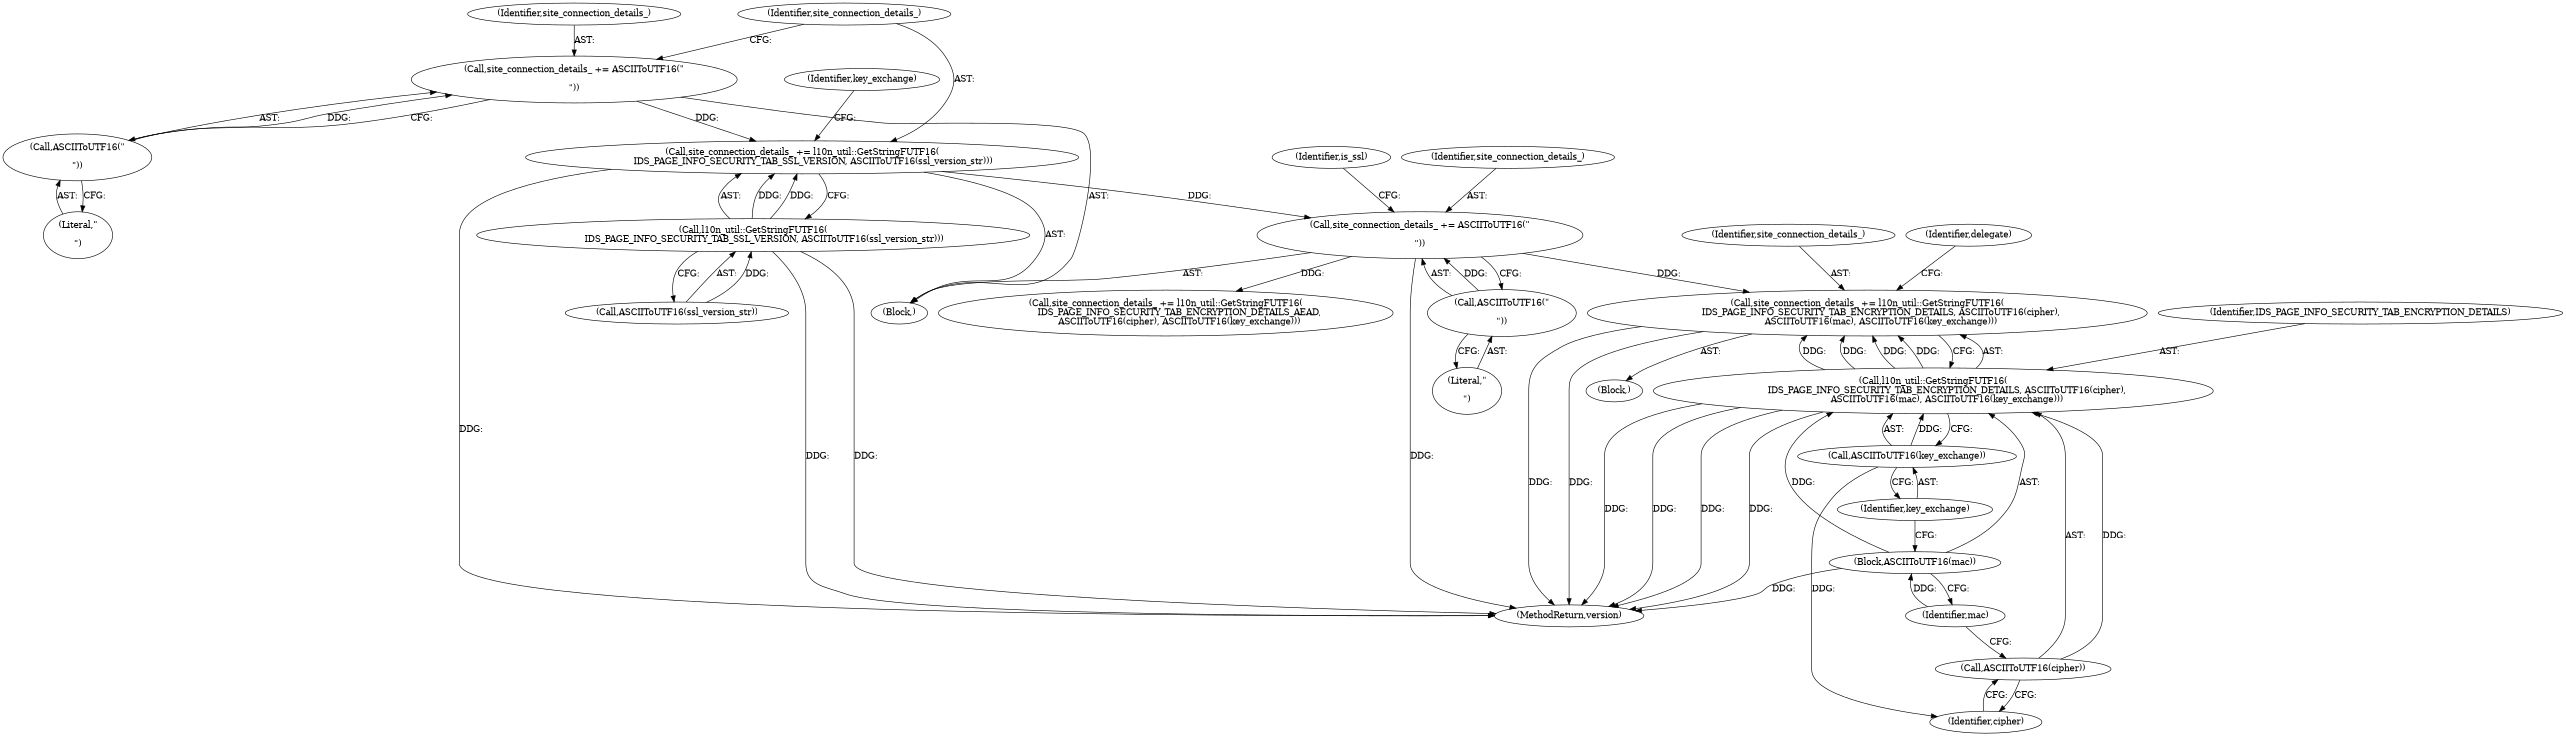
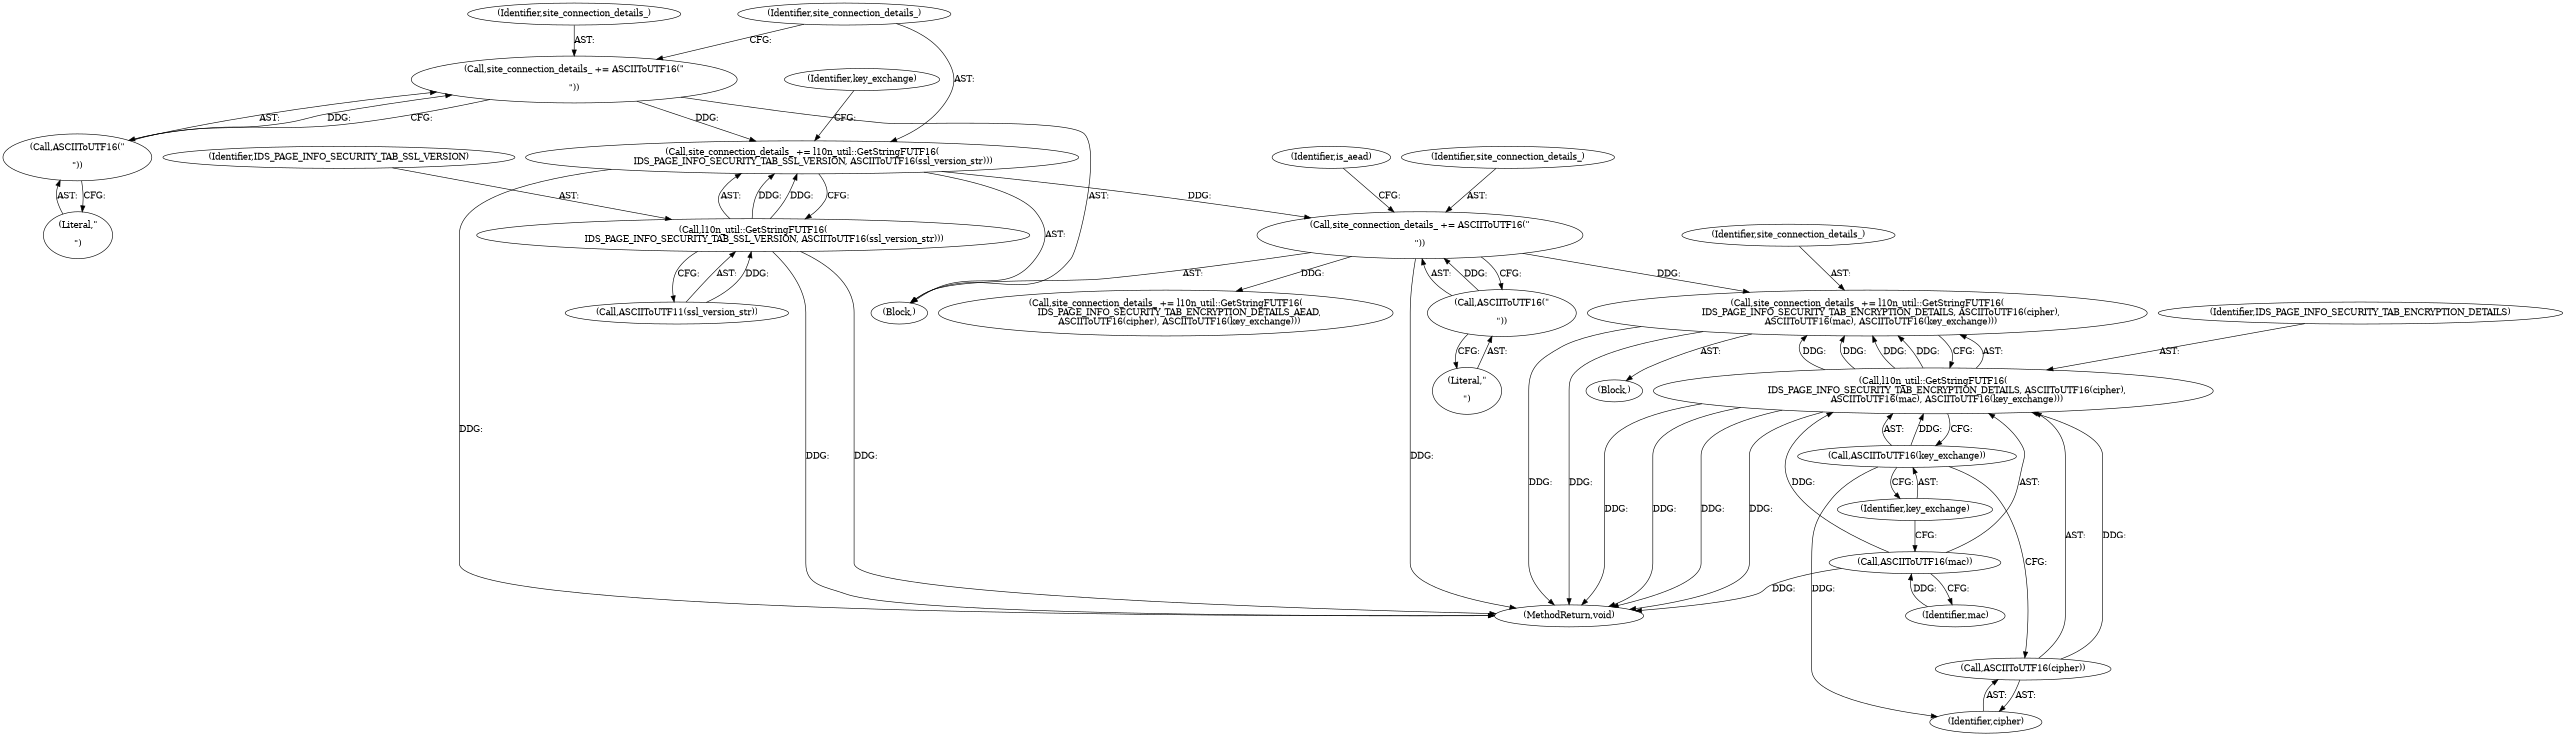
node "(Identifier,IDS_PAGE_INFO_SECURITY_TAB_SSL_VERSION)": added
node "(Identifier,is_ssl)": label "(Identifier,is_ssl)" -> "(Identifier,is_aead)"
node "(Identifier,delegate)": removed
node "(Call,ASCIIToUTF16(ssl_version_str))": label "(Call,ASCIIToUTF16(ssl_version_str))" -> "(Call,ASCIIToUTF11(ssl_version_str))"
node "(Block,ASCIIToUTF16(mac))": label "(Block,ASCIIToUTF16(mac))" -> "(Call,ASCIIToUTF16(mac))"
node "(MethodReturn,version)": label "(MethodReturn,version)" -> "(MethodReturn,void)"
edge "(Identifier,mac)" -> "(Call,ASCIIToUTF16(cipher))": now "(Call,ASCIIToUTF16(key_exchange))" -> "(Call,ASCIIToUTF16(cipher))"
edge "(Identifier,cipher)" -> "(Call,ASCIIToUTF16(cipher))": label "CFG: " -> "AST: "
edge "(Call,ASCIIToUTF16(cipher))" -> "(Identifier,cipher)": label "CFG: " -> "AST: "
